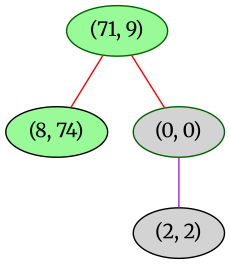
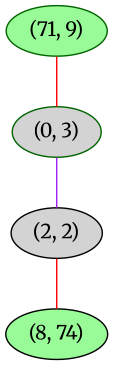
edge "(71, 9)" -- "(8, 74)": now "(2, 2)" -- "(8, 74)"
node "(0, 0)": label "(0, 0)" -> "(0, 3)"
